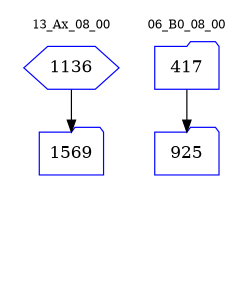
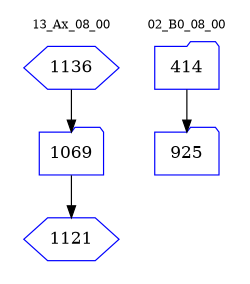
cluster "06_B0_08_00": label "06_B0_08_00" -> "02_B0_08_00"
node "417": label "417" -> "414"
node "1569": label "1569" -> "1069"
node "1121": added
